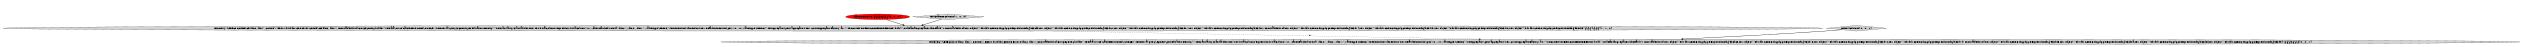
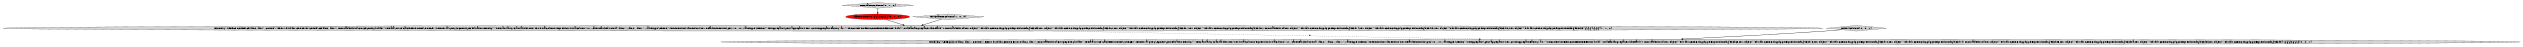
node "testCoalesceColumns['0', '1', '0']": added
